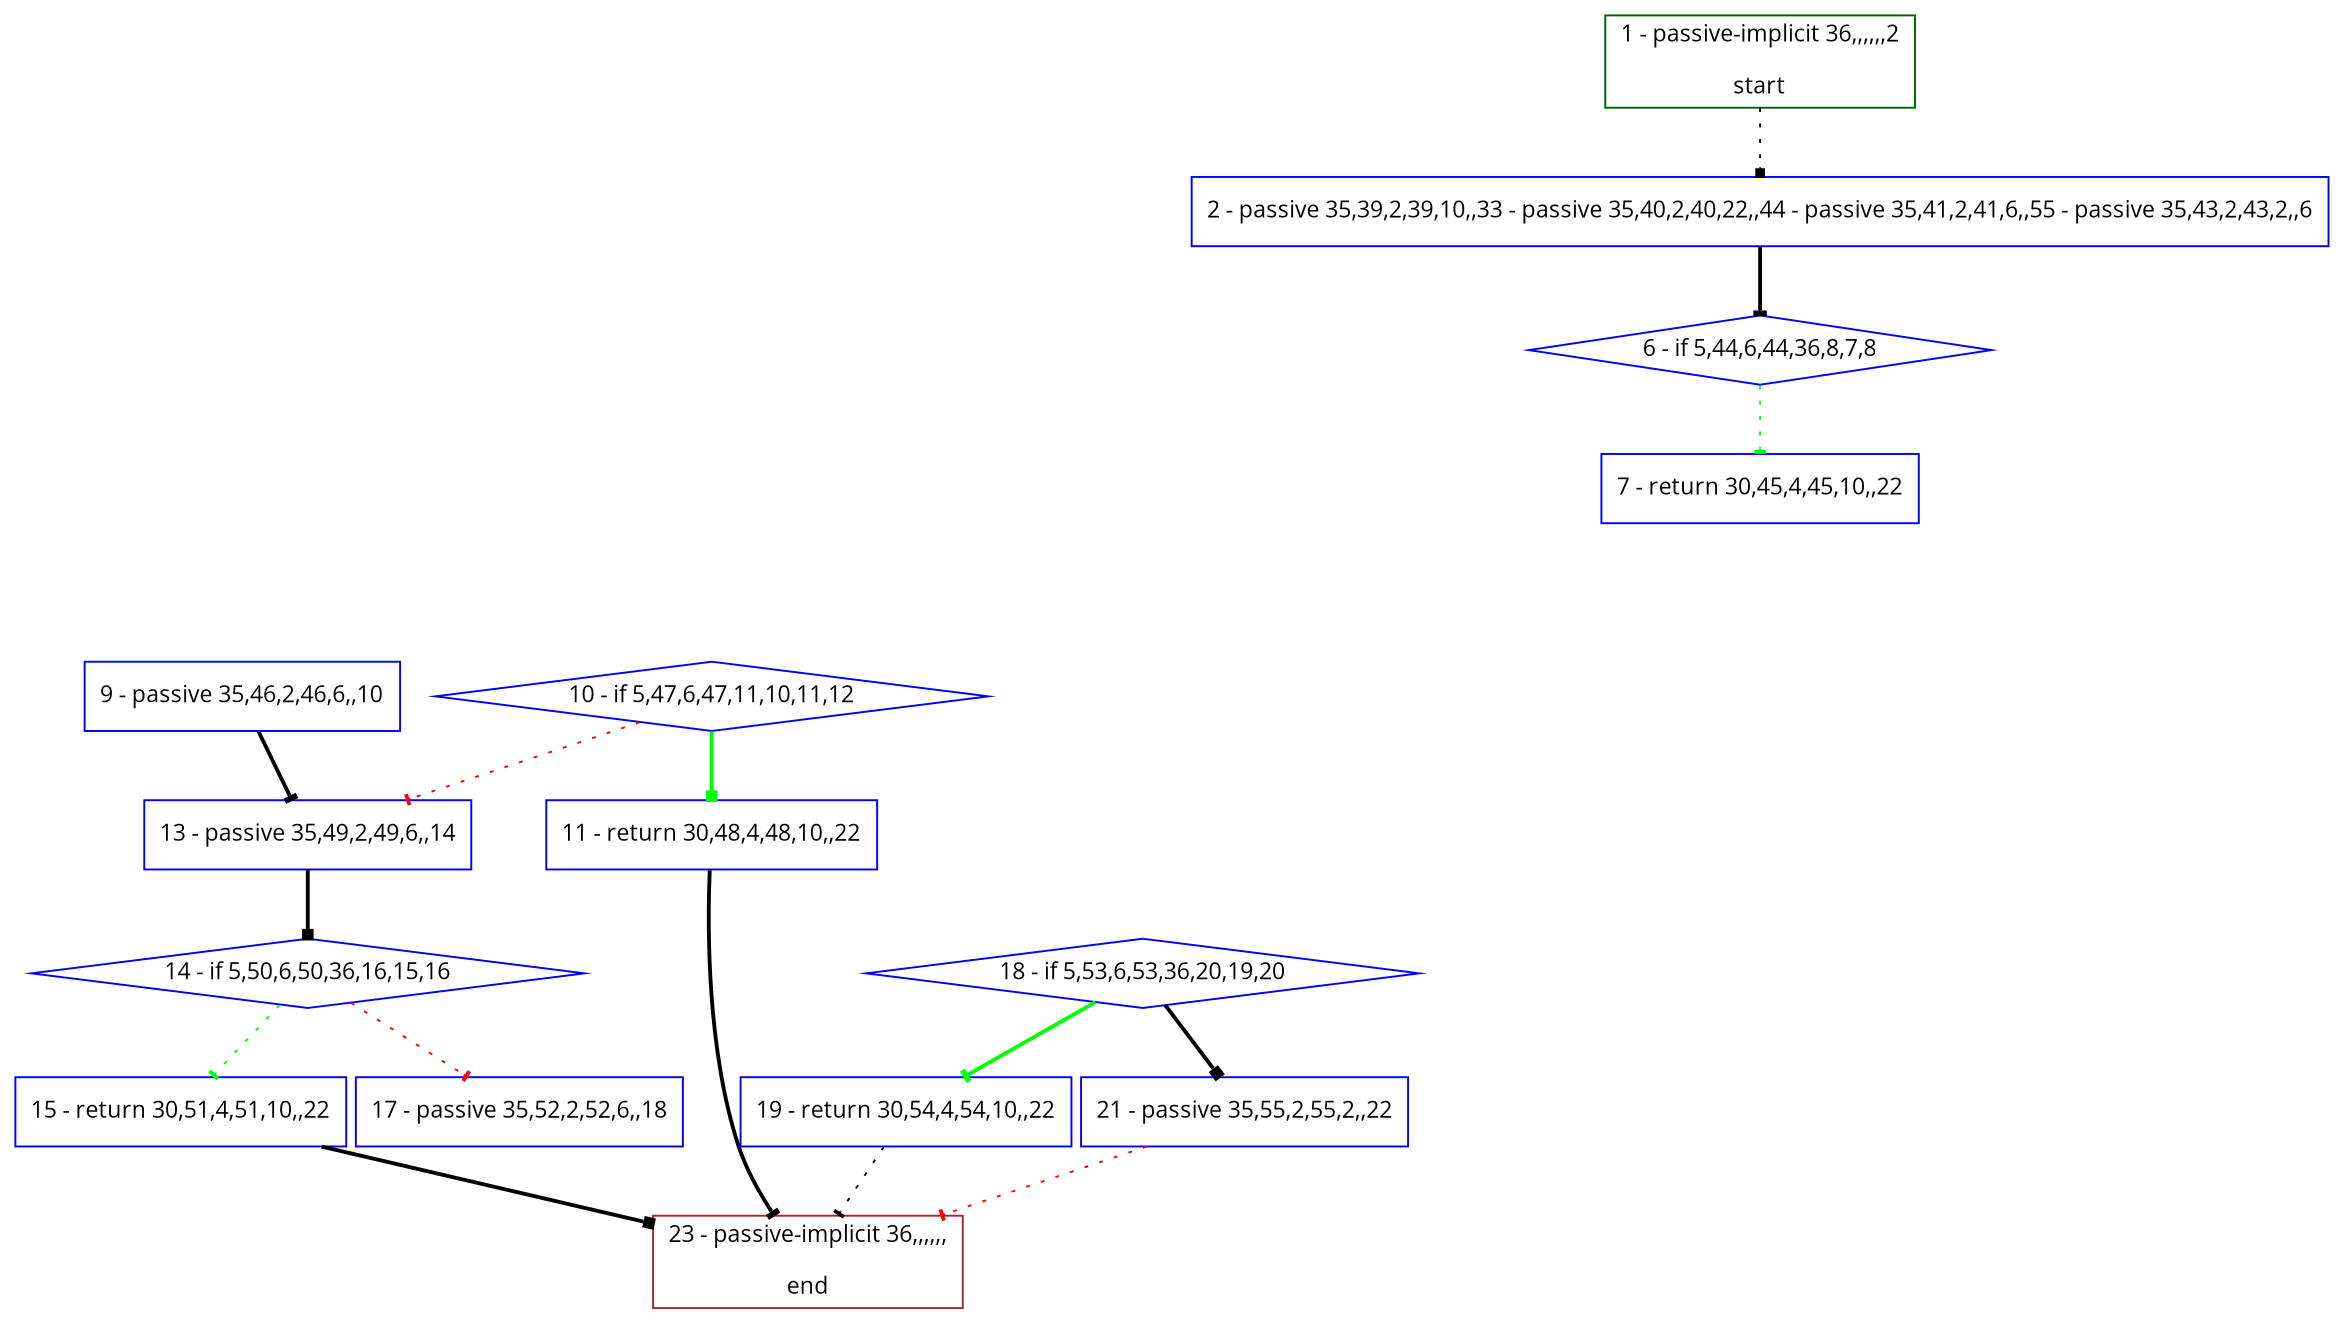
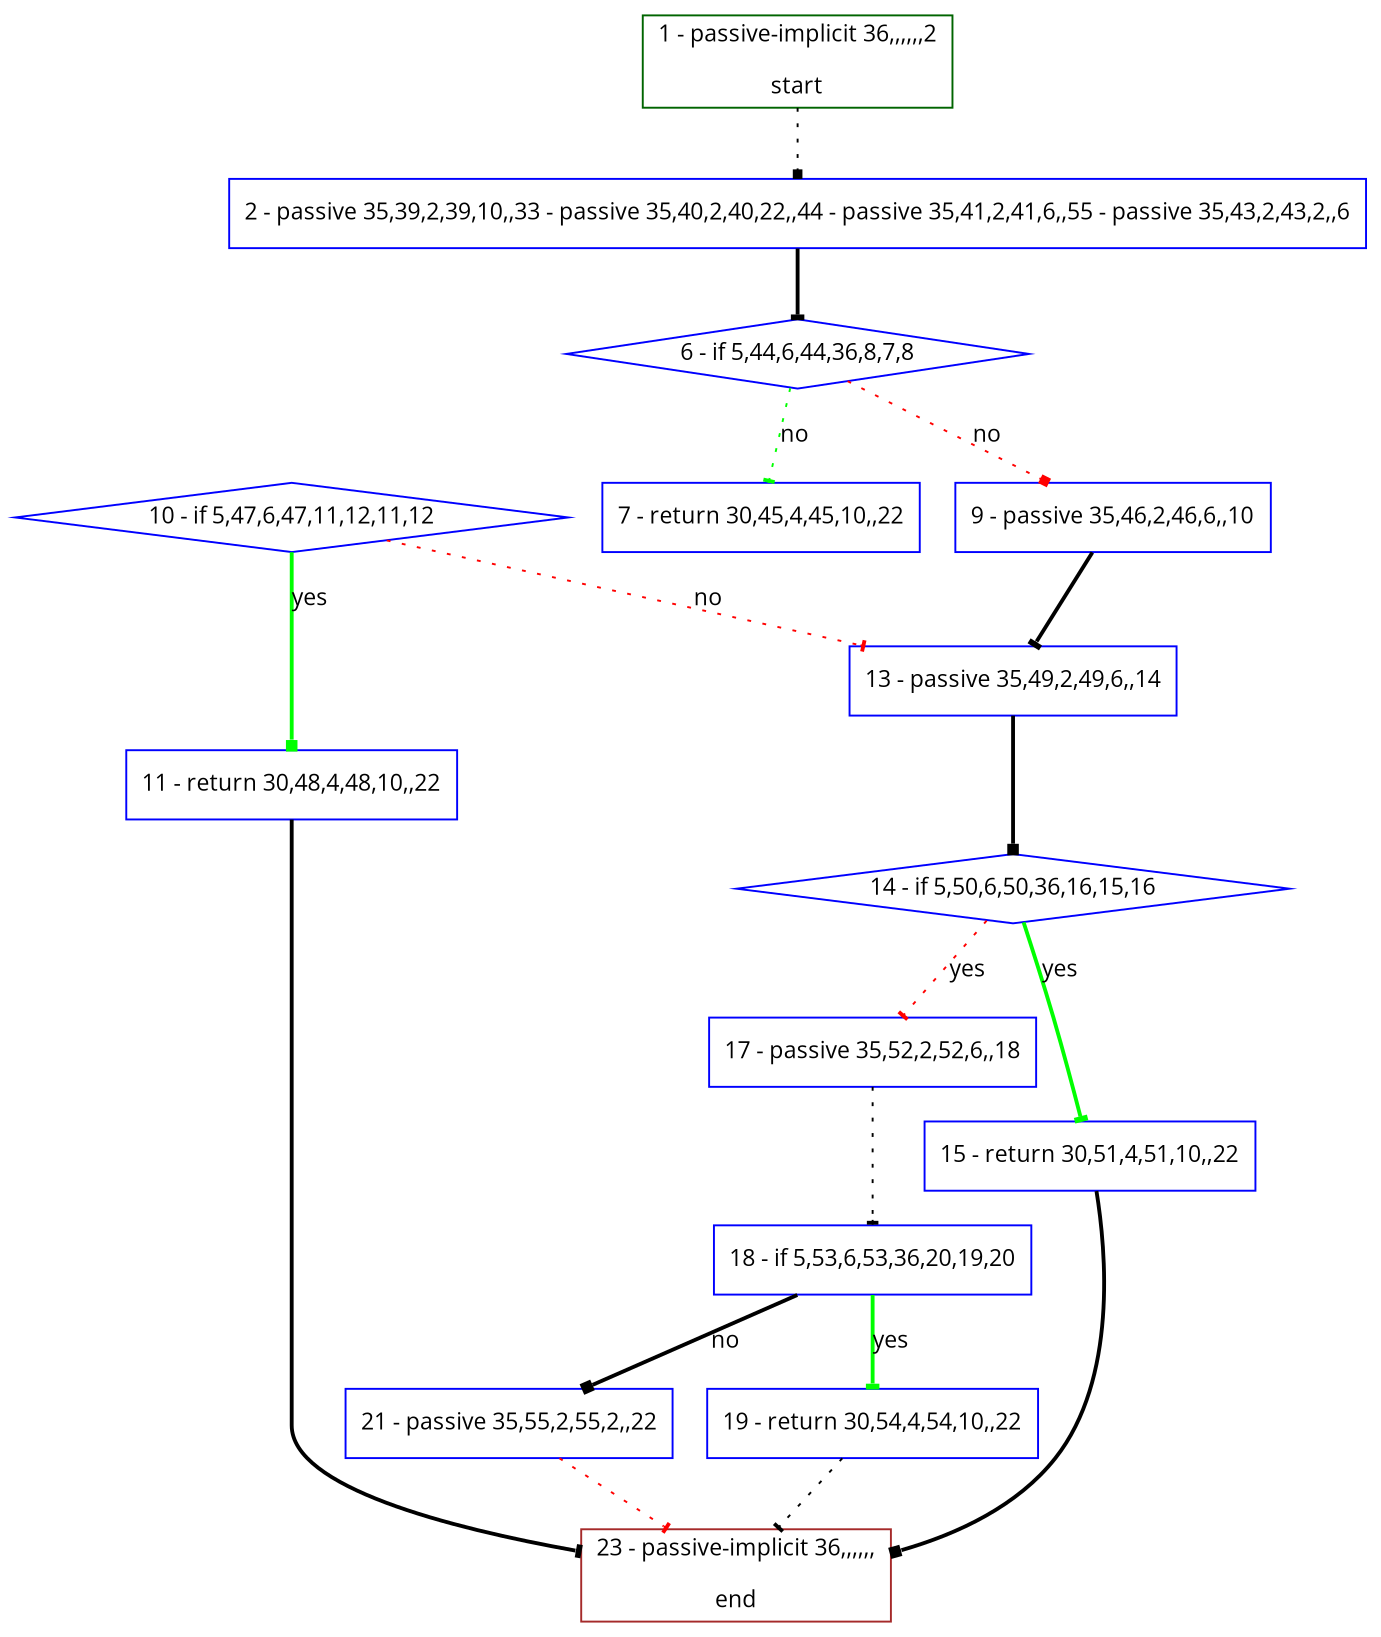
edge "6 - if 5,44,6,44,36,8,7,8" -> "9 - passive 35,46,2,46,6,,10": added, label "no"
node "10 - if 5,47,6,47,11,10,11,12": label "10 - if 5,47,6,47,11,10,11,12" -> "10 - if 5,47,6,47,11,12,11,12"
node "18 - if 5,53,6,53,36,20,19,20": shape diamond -> box
edge "14 - if 5,50,6,50,36,16,15,16" -> "15 - return 30,51,4,51,10,,22": style dotted -> bold
edge "17 - passive 35,52,2,52,6,,18" -> "18 - if 5,53,6,53,36,20,19,20": added
edge "14 - if 5,50,6,50,36,16,15,16" -> "17 - passive 35,52,2,52,6,,18": label "no" -> "yes"
